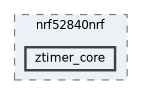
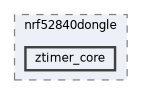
cluster "nrf52840nrf": label "nrf52840nrf" -> "nrf52840dongle"
